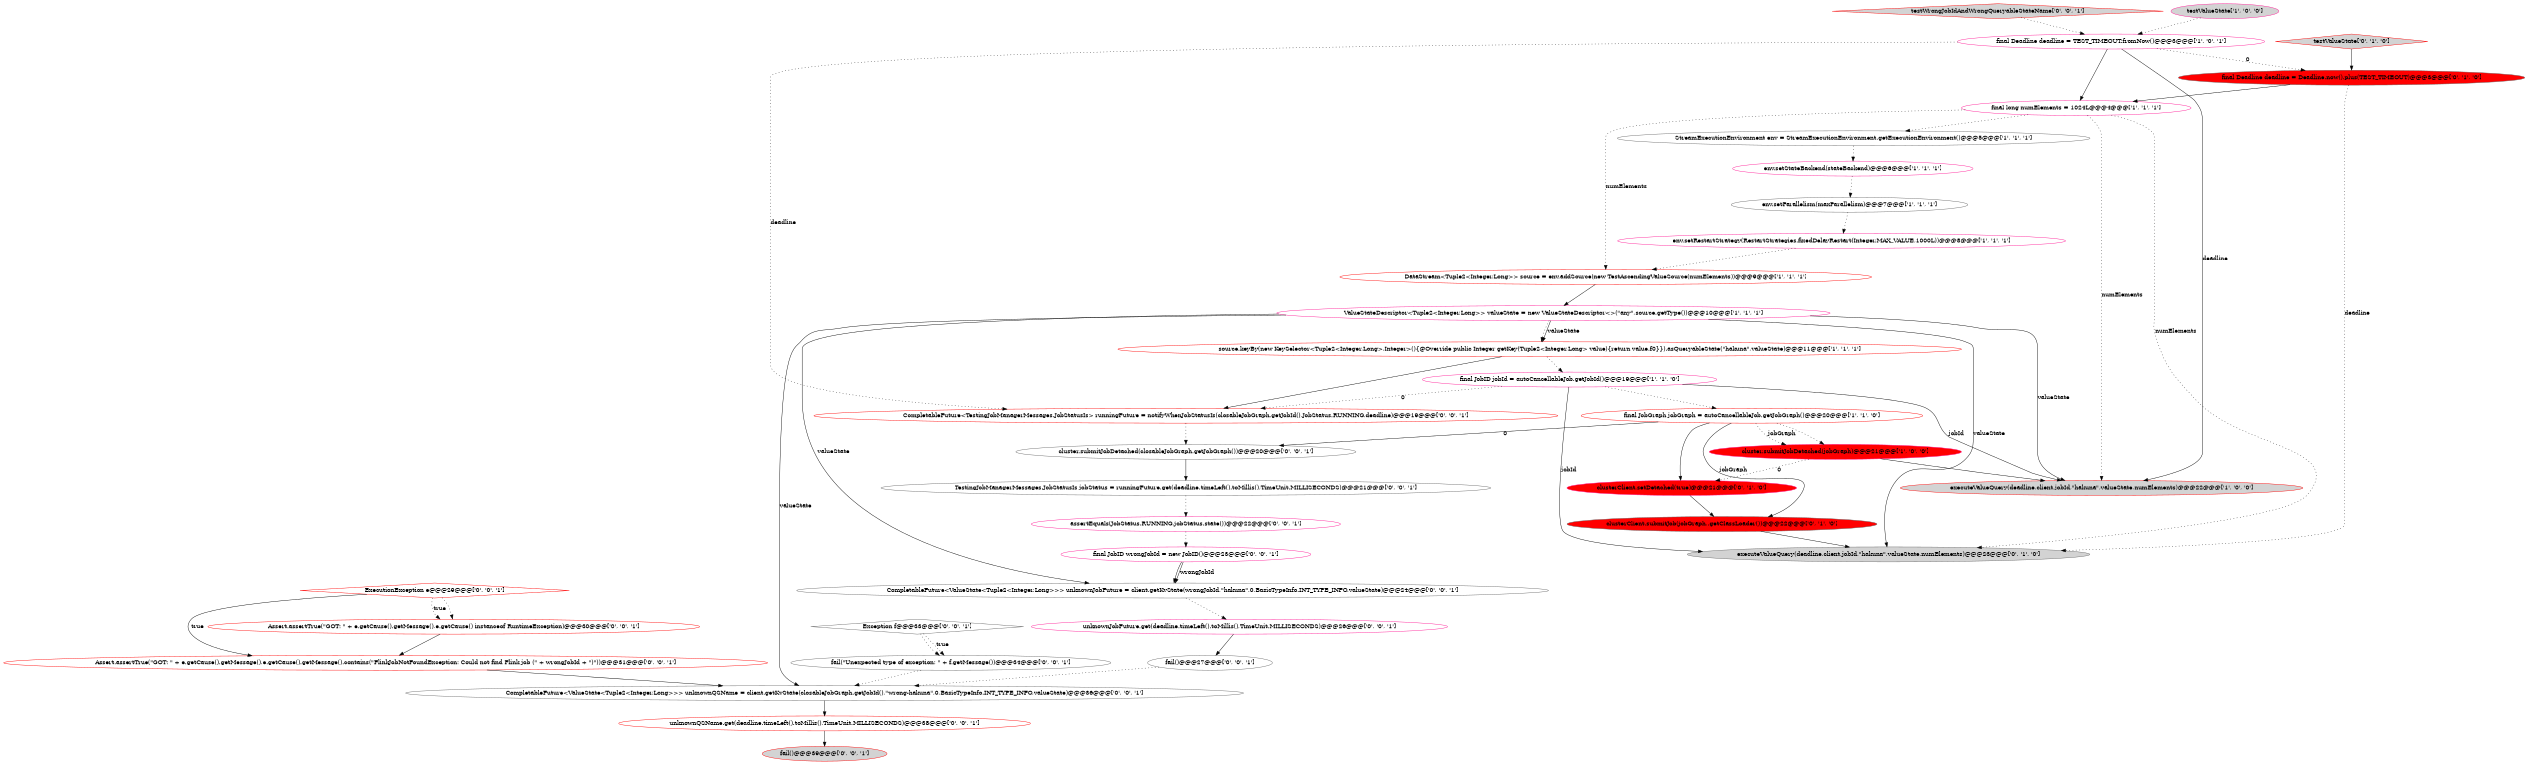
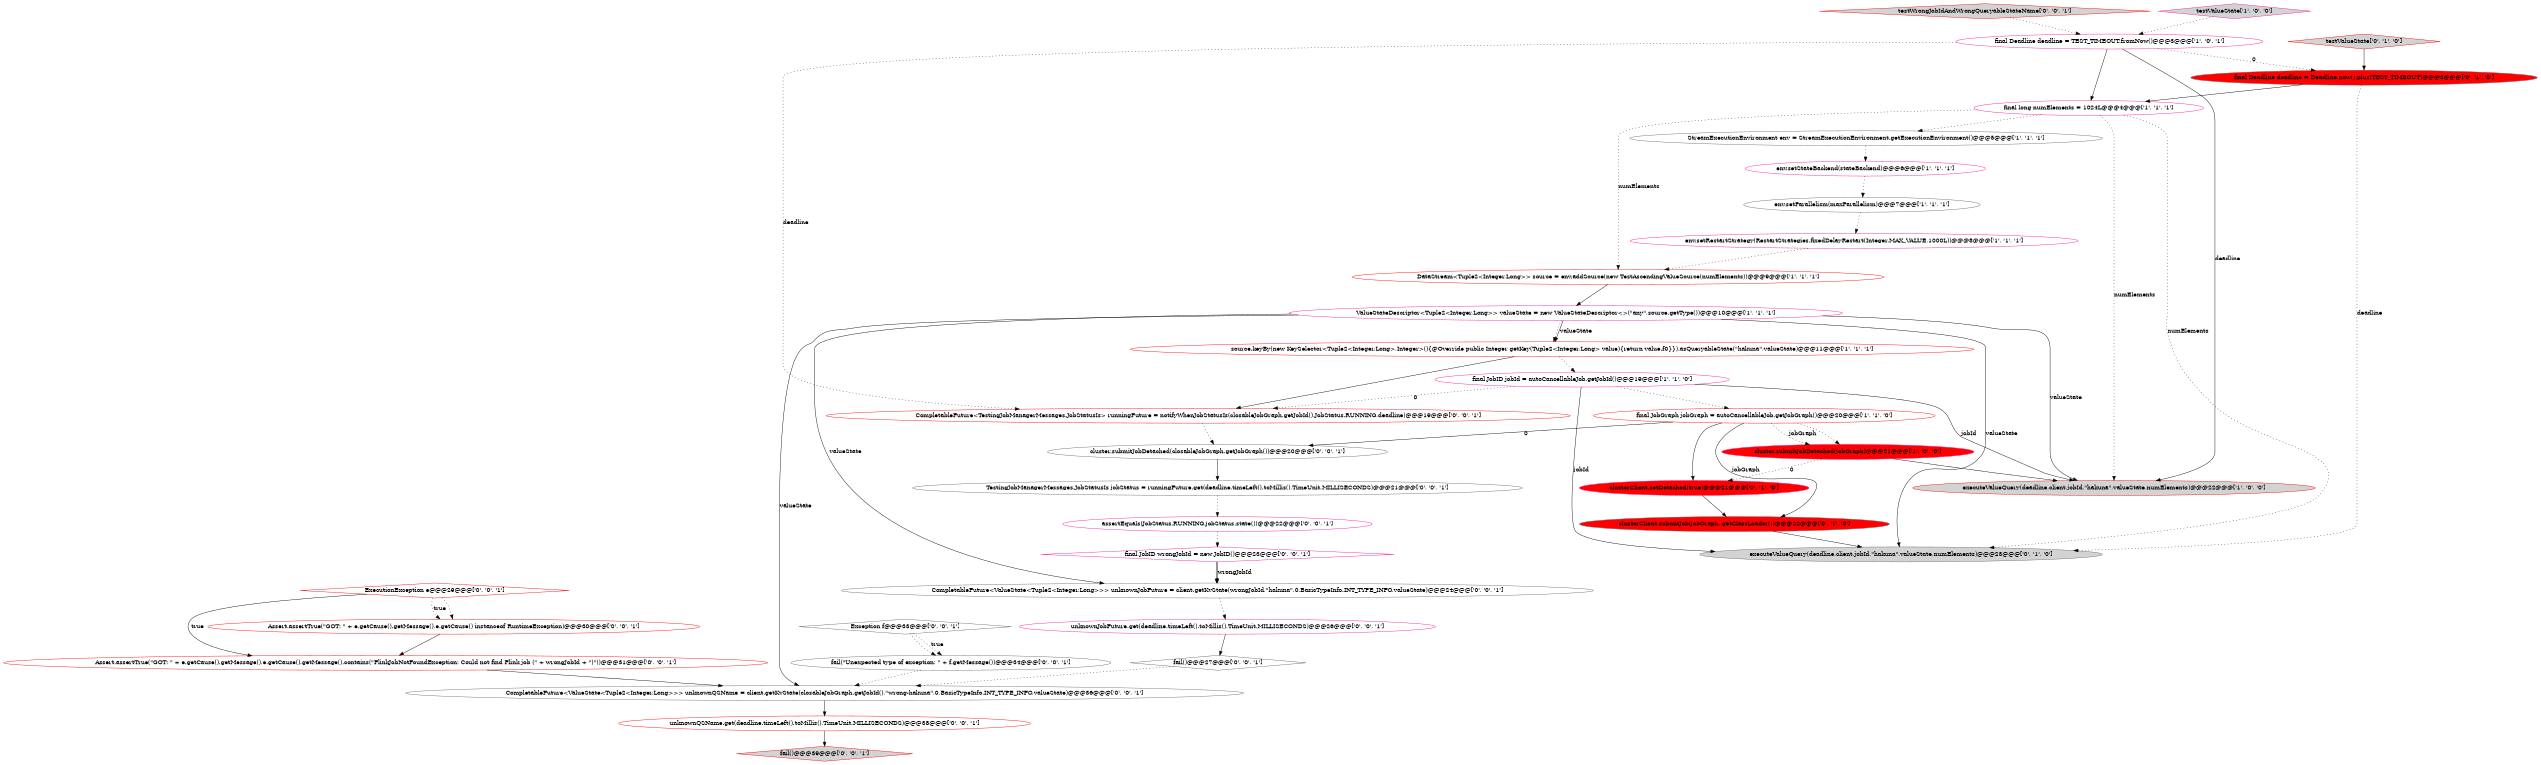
node "testValueState['1', '0', '0']": shape ellipse -> diamond
node "final JobID wrongJobId = new JobID()@@@23@@@['0', '0', '1']": shape ellipse -> diamond
node "fail()@@@27@@@['0', '0', '1']": shape ellipse -> diamond
node "fail()@@@39@@@['0', '0', '1']": shape ellipse -> diamond
